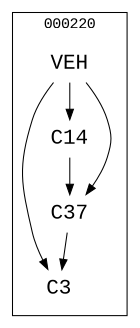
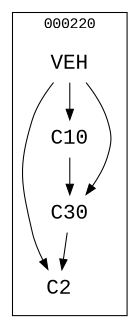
node "C14": label "C14" -> "C10"
node "C37": label "C37" -> "C30"
node "C3": label "C3" -> "C2"
